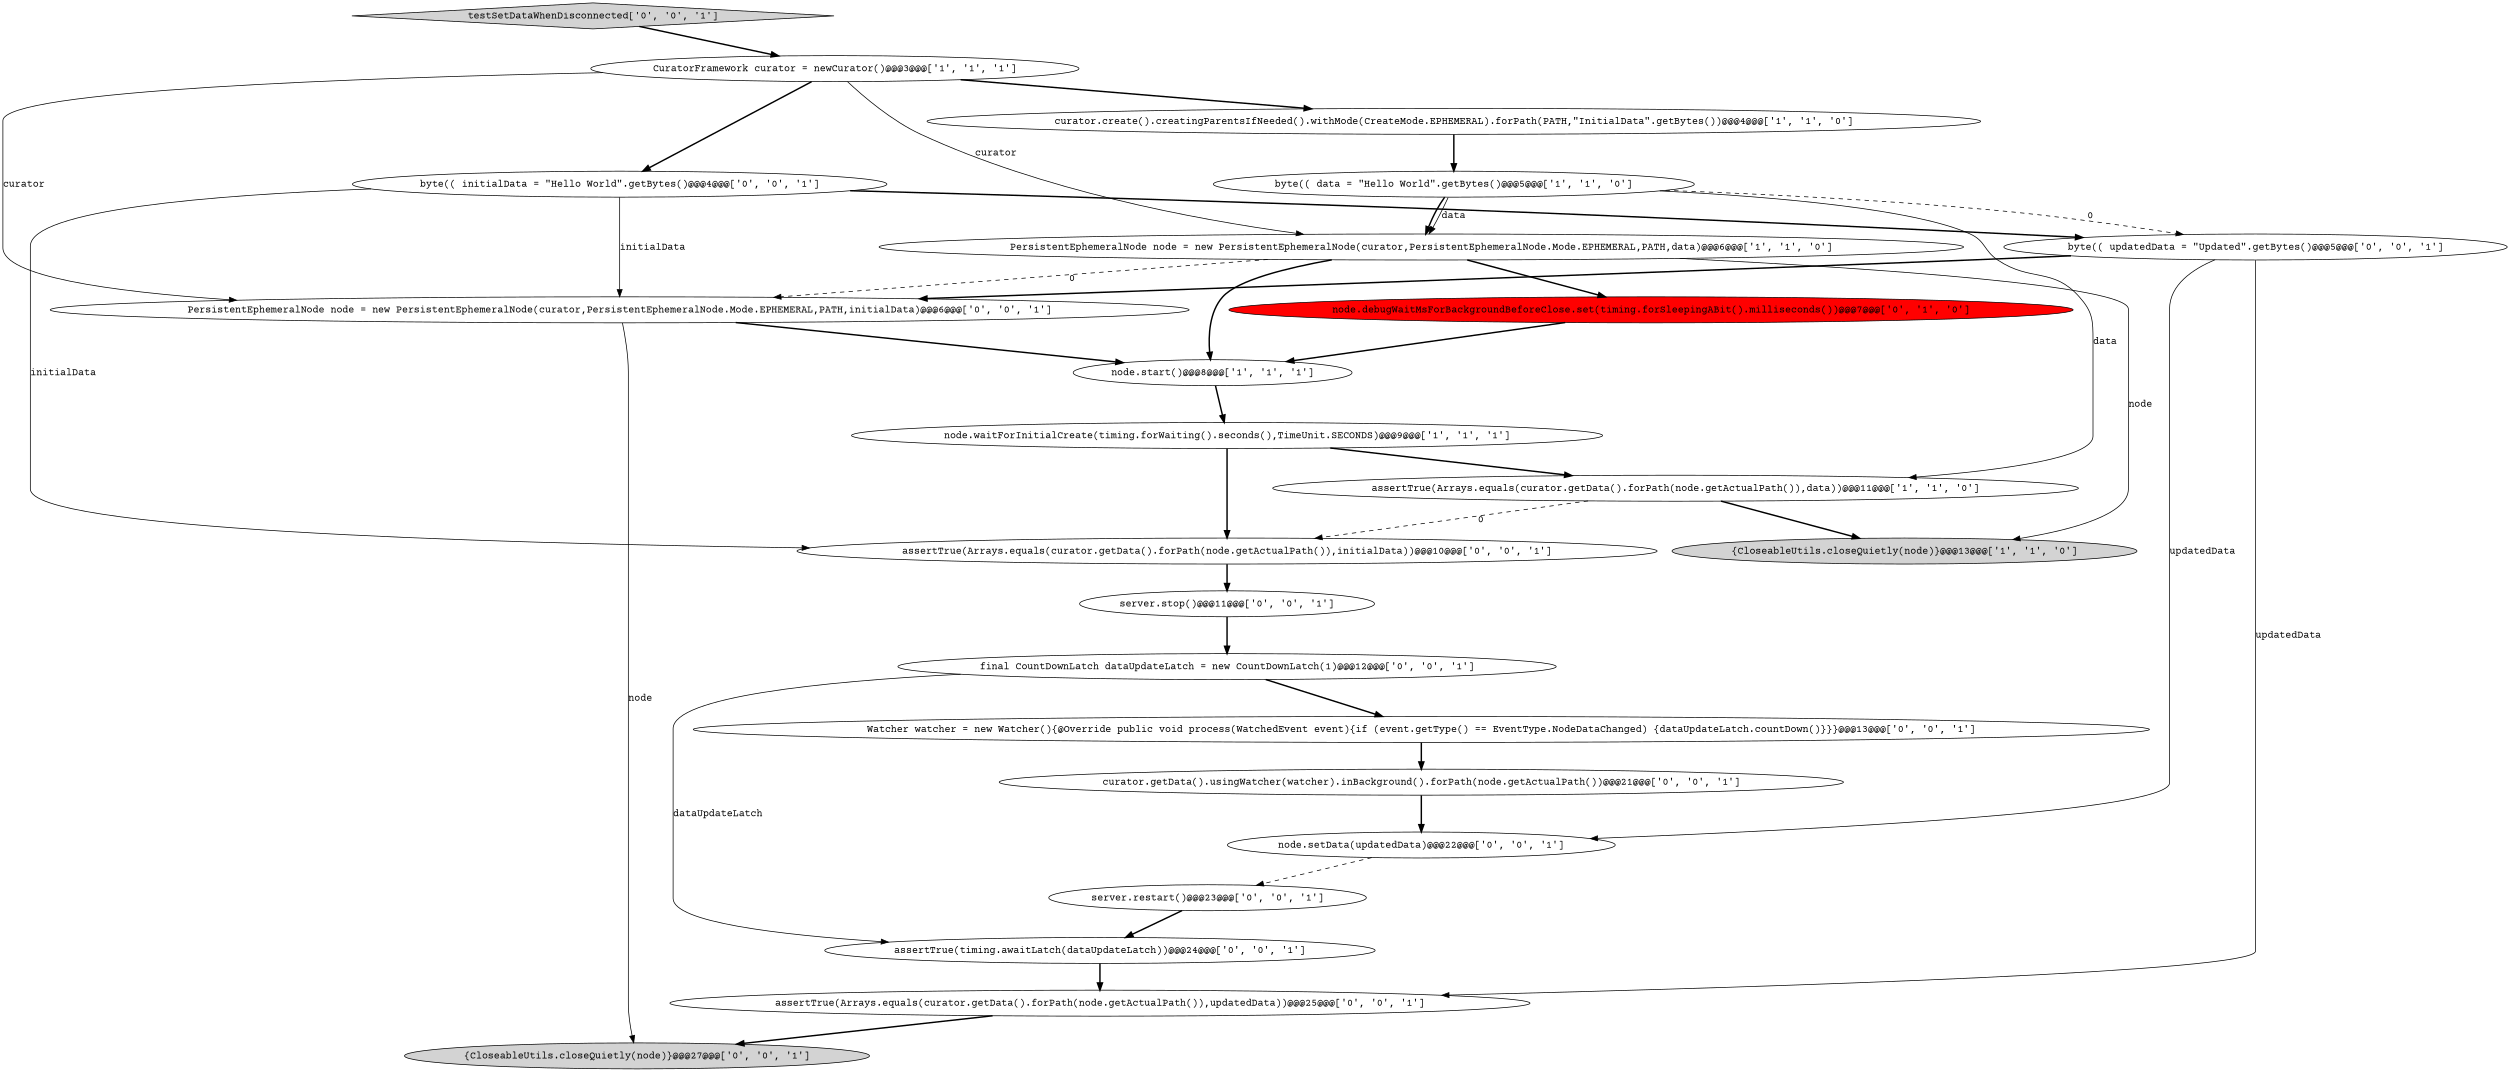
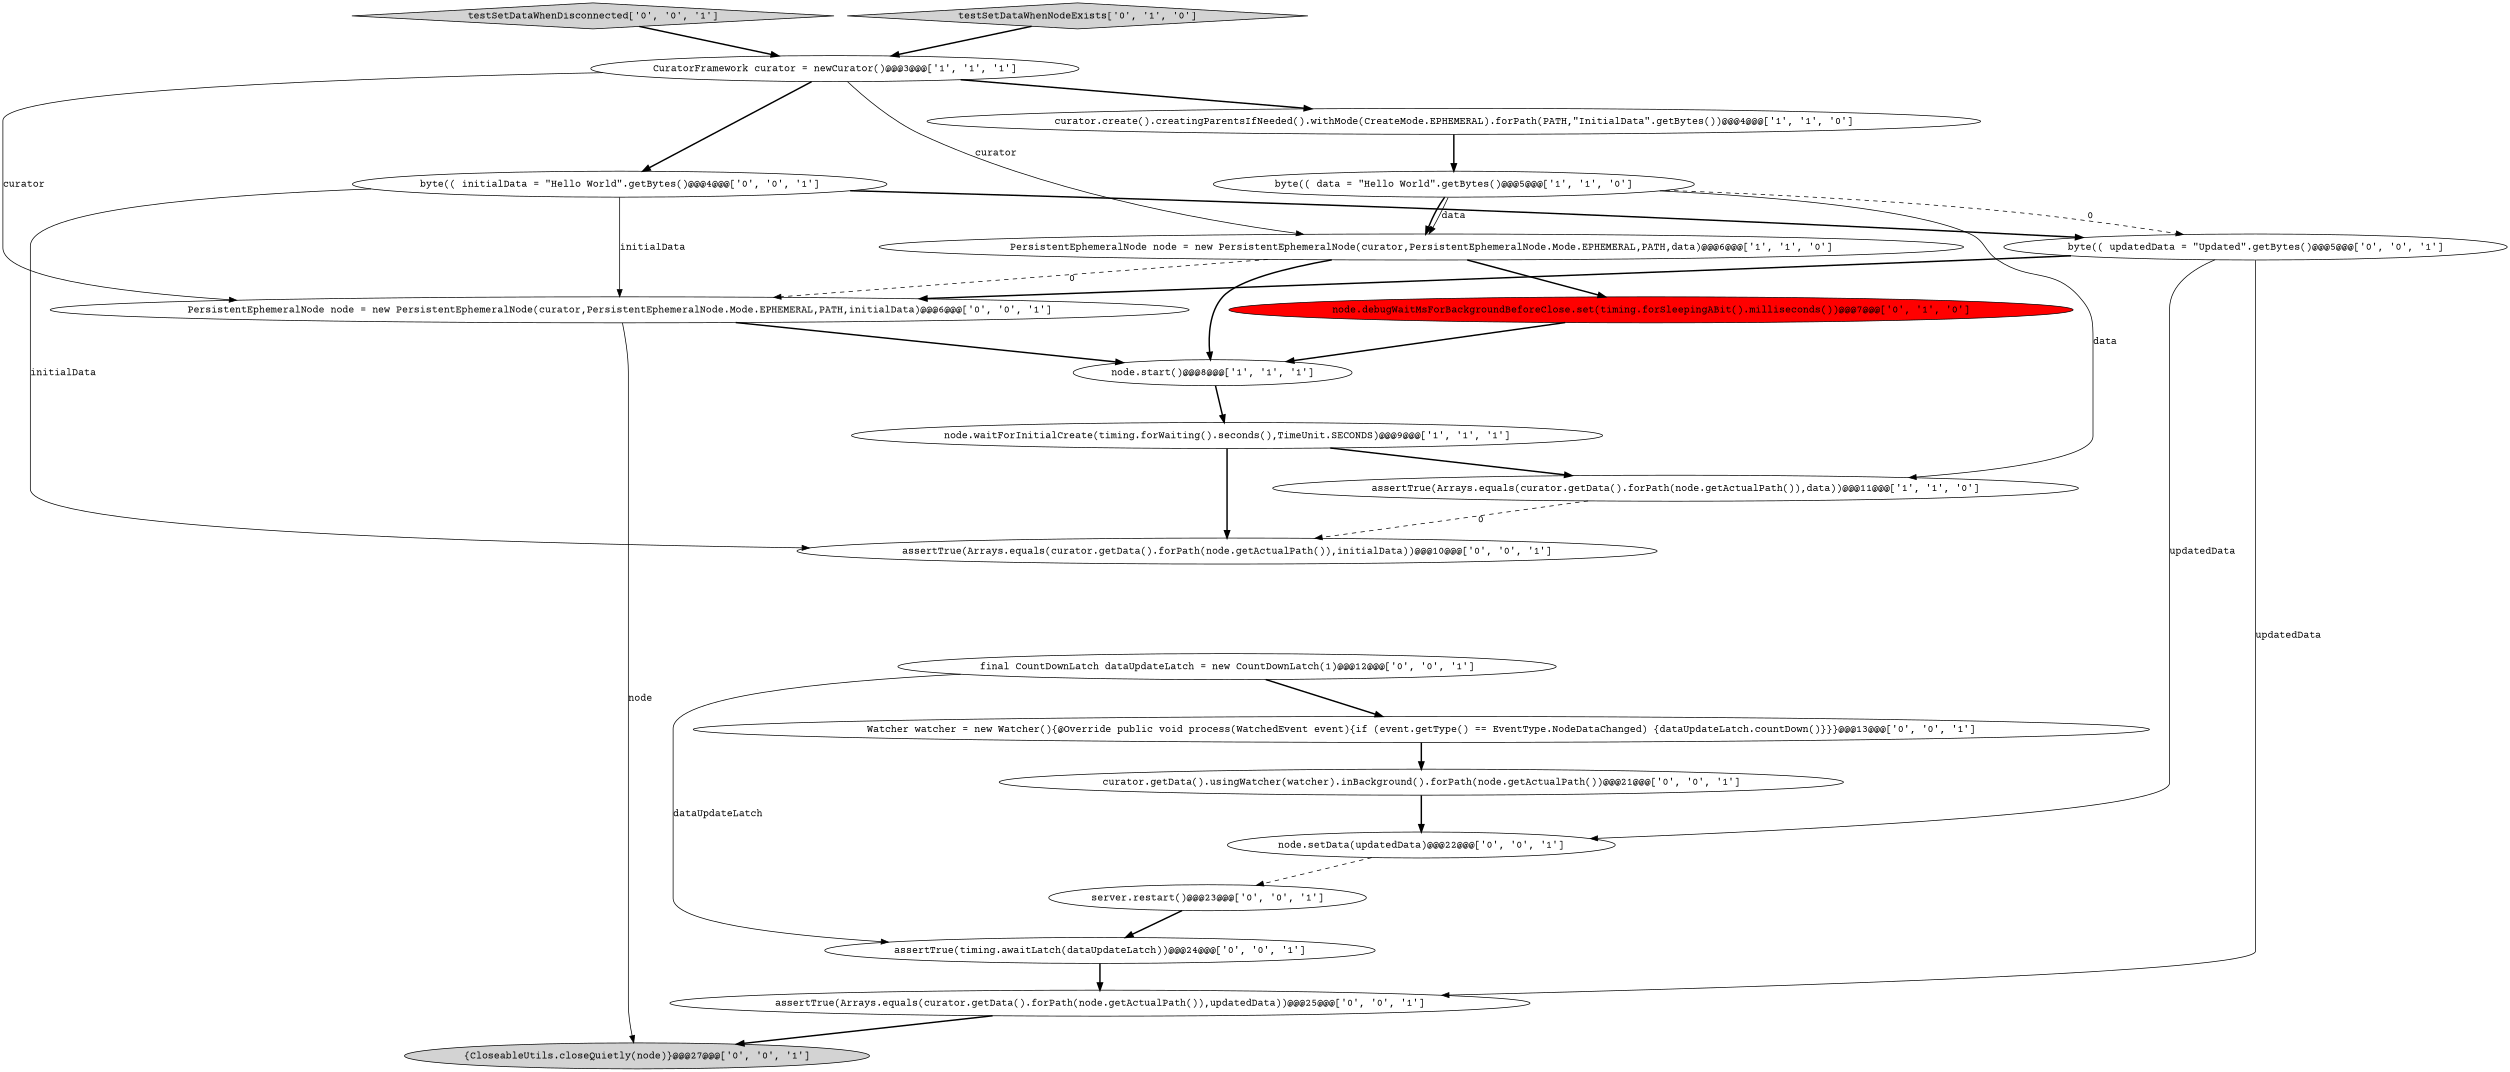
node "testSetDataWhenNodeExists['0', '1', '0']": added
node "{CloseableUtils.closeQuietly(node)}@@@13@@@['1', '1', '0']": removed
node "server.stop()@@@11@@@['0', '0', '1']": removed
